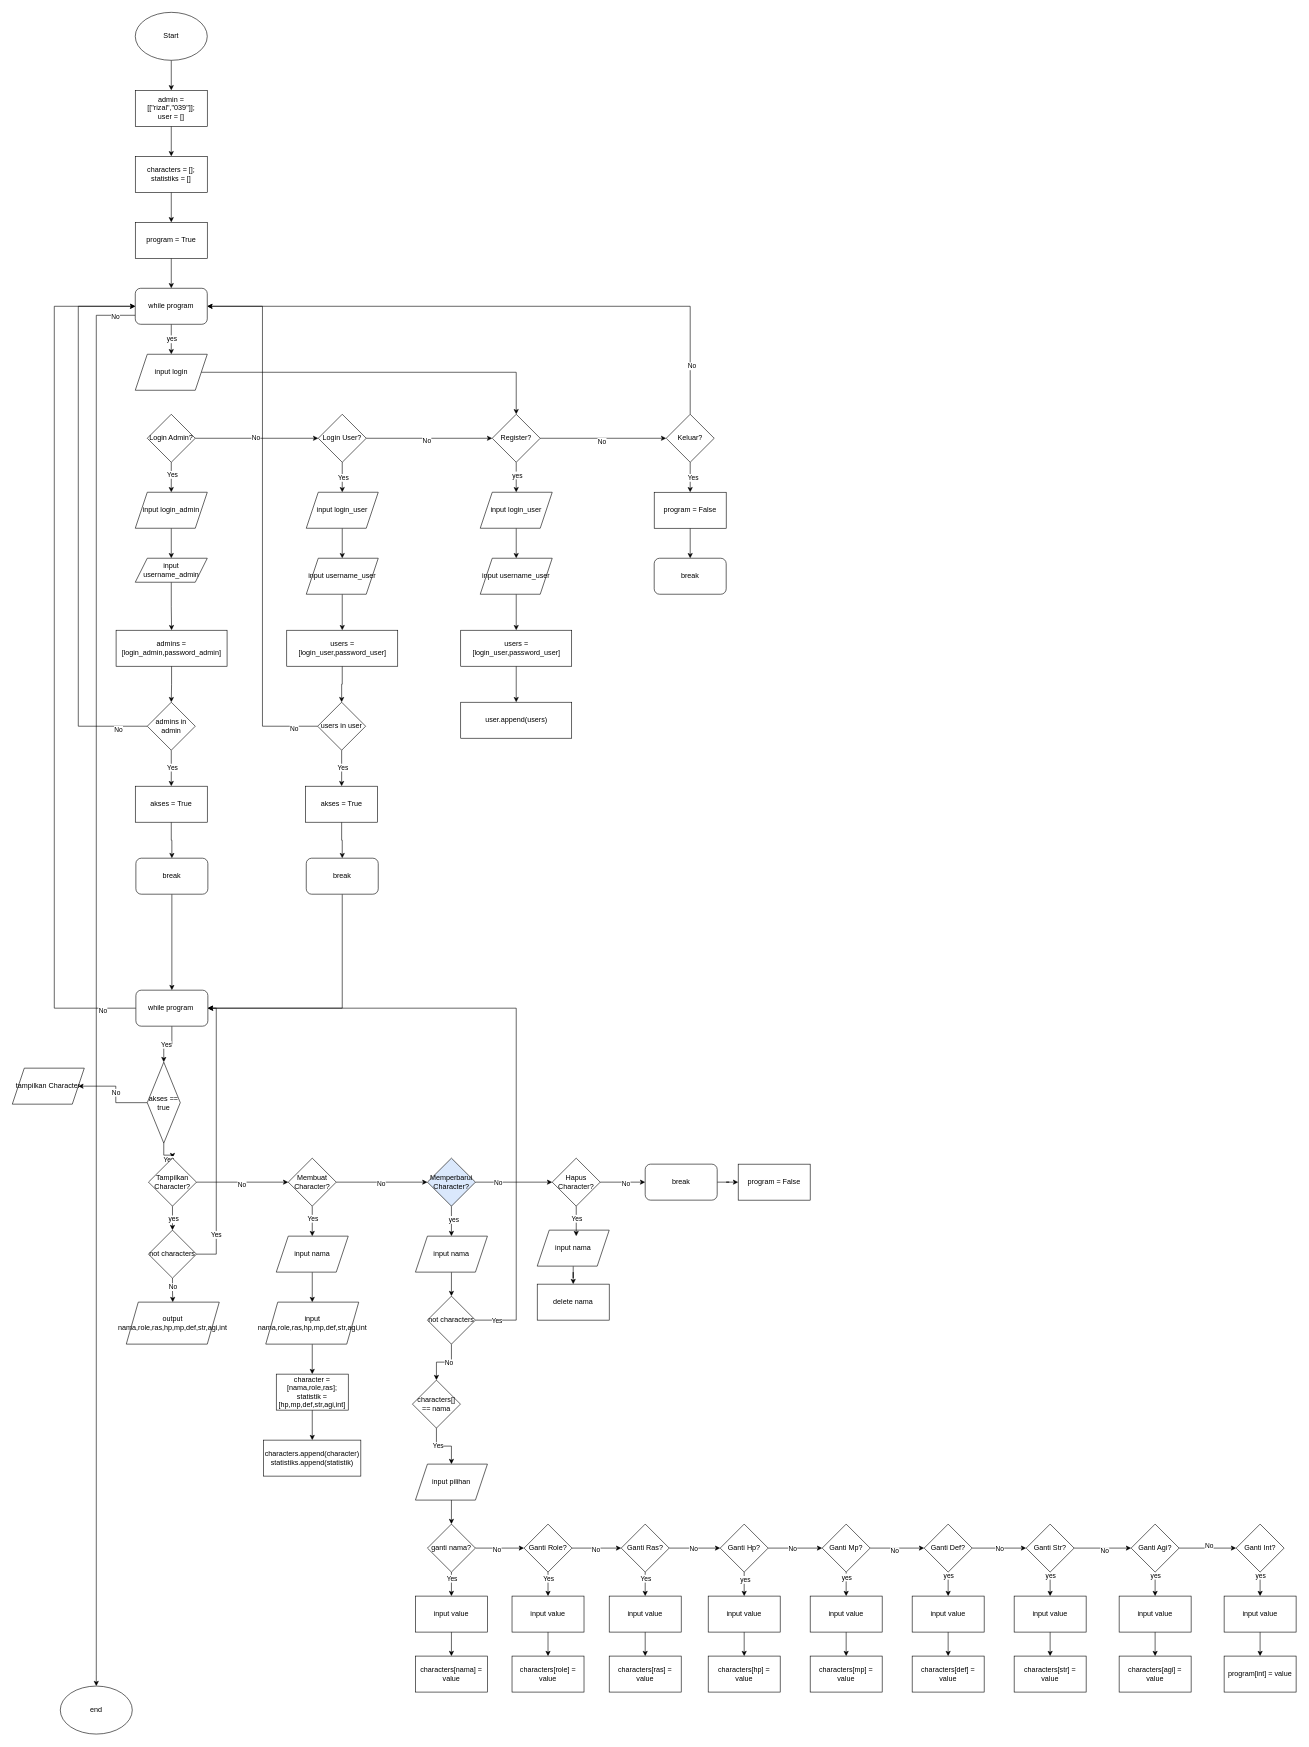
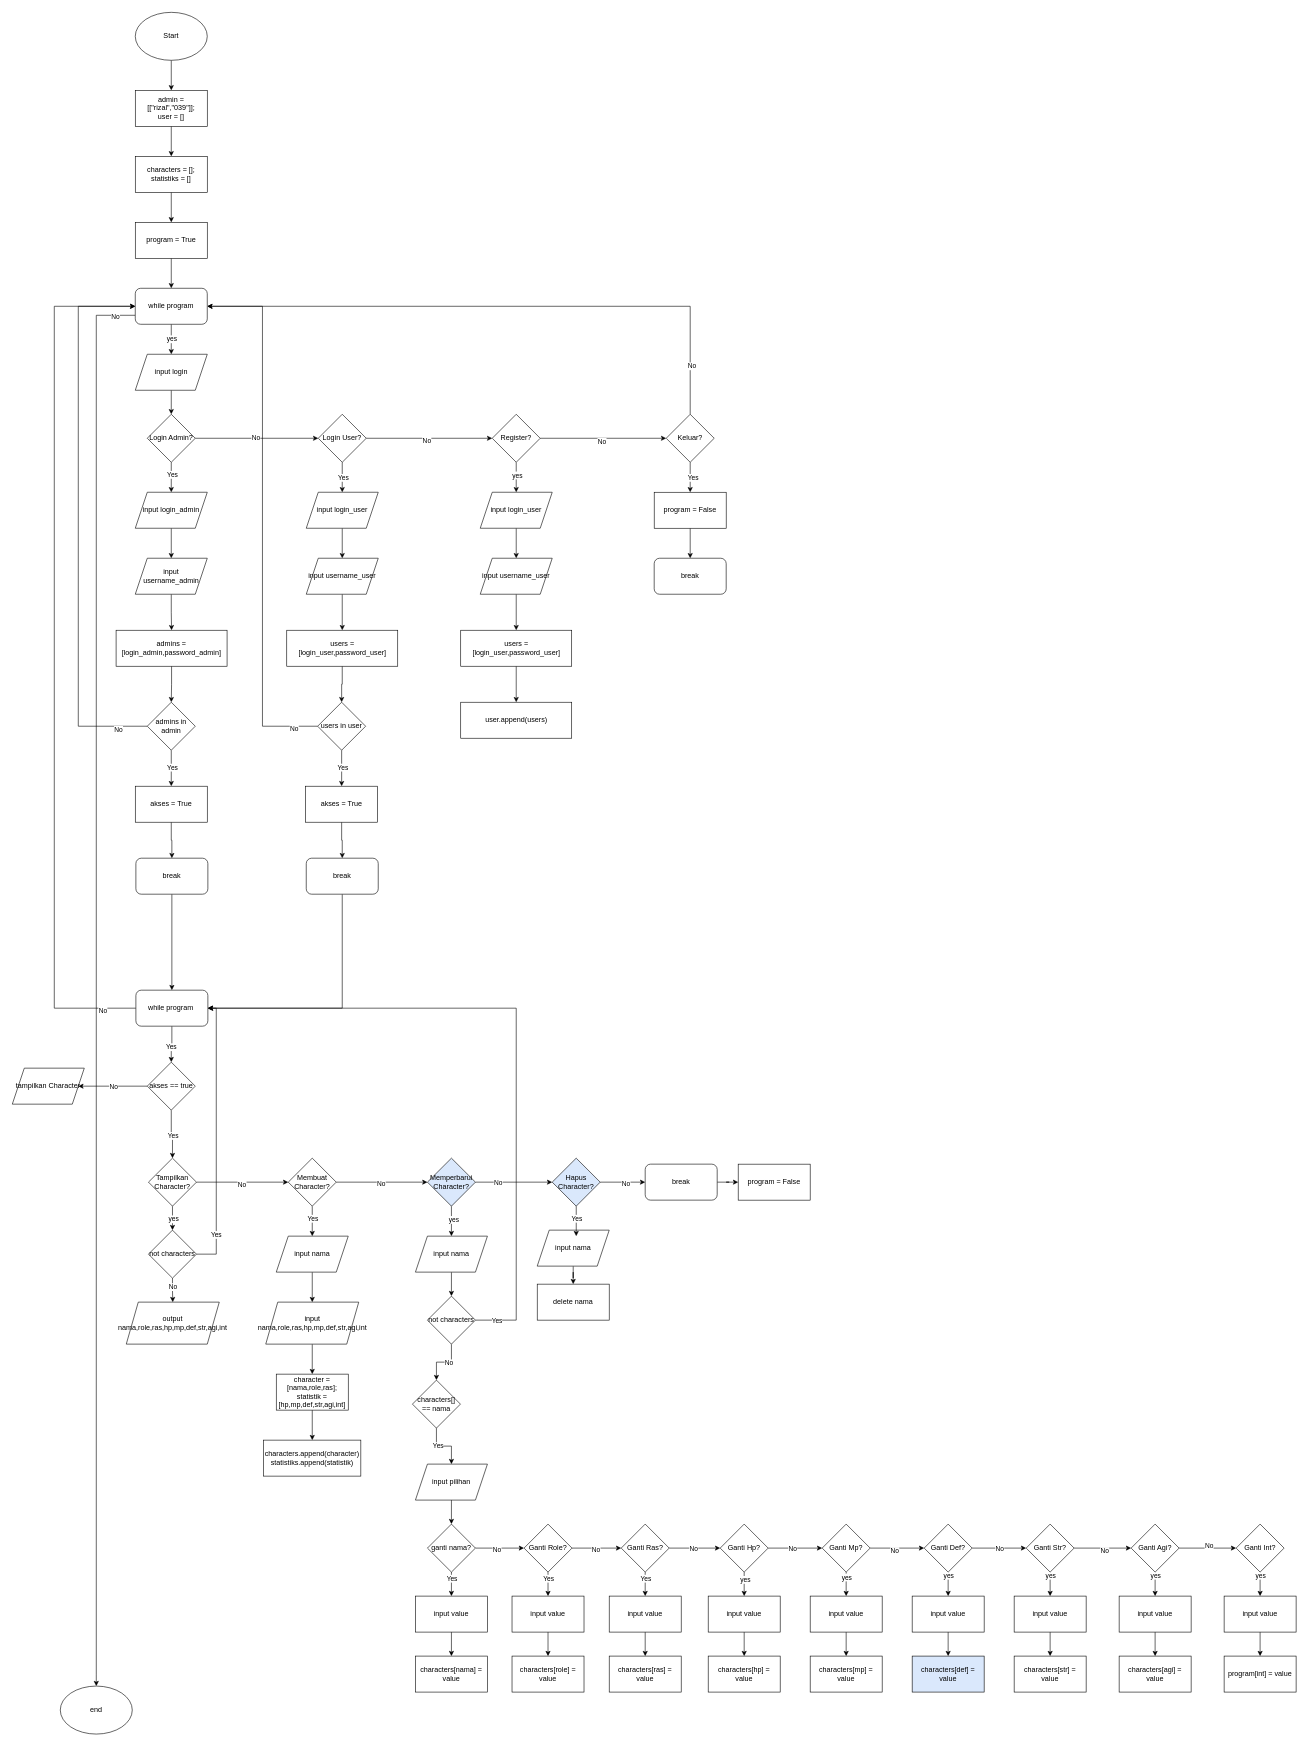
edge "input login" -> "Register?": now "input login" -> "Login Admin?"
node "input username_admin": size 72x24 -> 72x36
node "akses == true": size 33x81 -> 48x48
node "Hapus Character?": fillcolor #ffffff -> #dae8fc
node "characters[def] = value": fillcolor #ffffff -> #dae8fc
